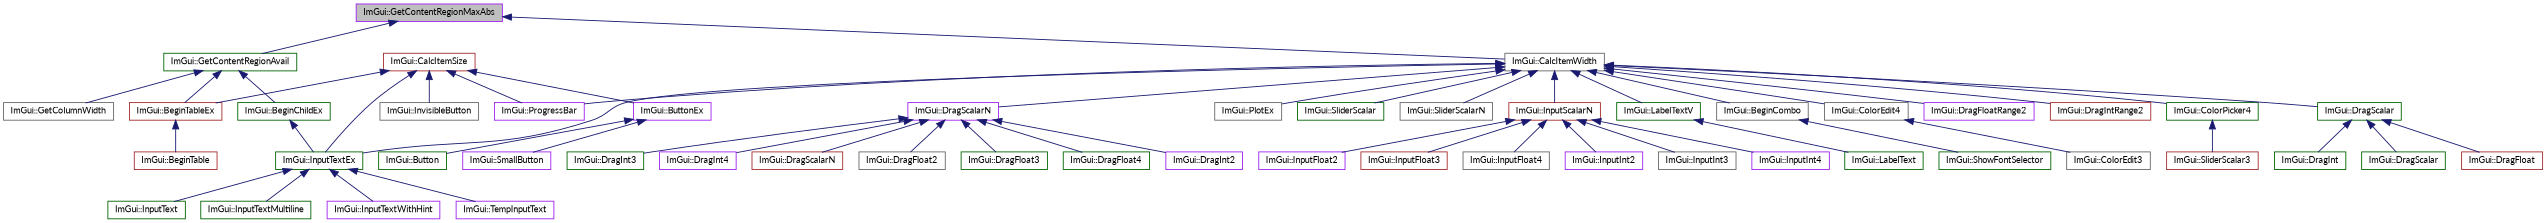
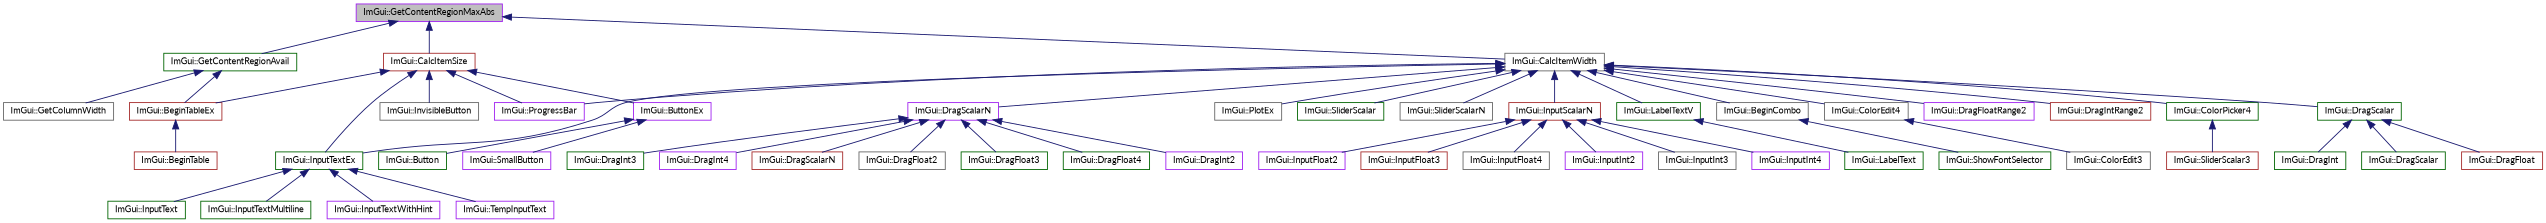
edge "ImGui::CalcItemSize" -> "ImGui::GetContentRegionMaxAbs": added
node "ImGui::BeginChildEx": removed
